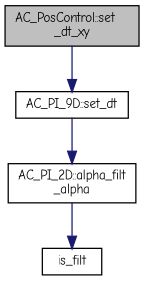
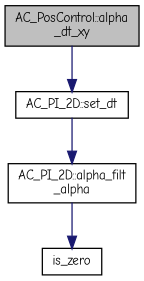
node "AC_PosControl::set _dt_xy": label "AC_PosControl::set _dt_xy" -> "AC_PosControl::alpha _dt_xy"
node "AC_PI_9D::set_dt": label "AC_PI_9D::set_dt" -> "AC_PI_2D::set_dt"
node "is_filt": label "is_filt" -> "is_zero"
